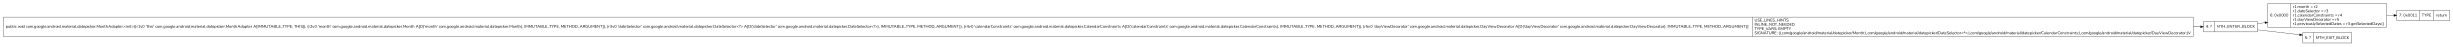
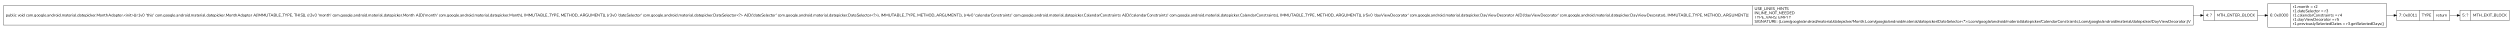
edge "4: ?" -> "5: ?": now "7: 0x0011" -> "5: ?"
